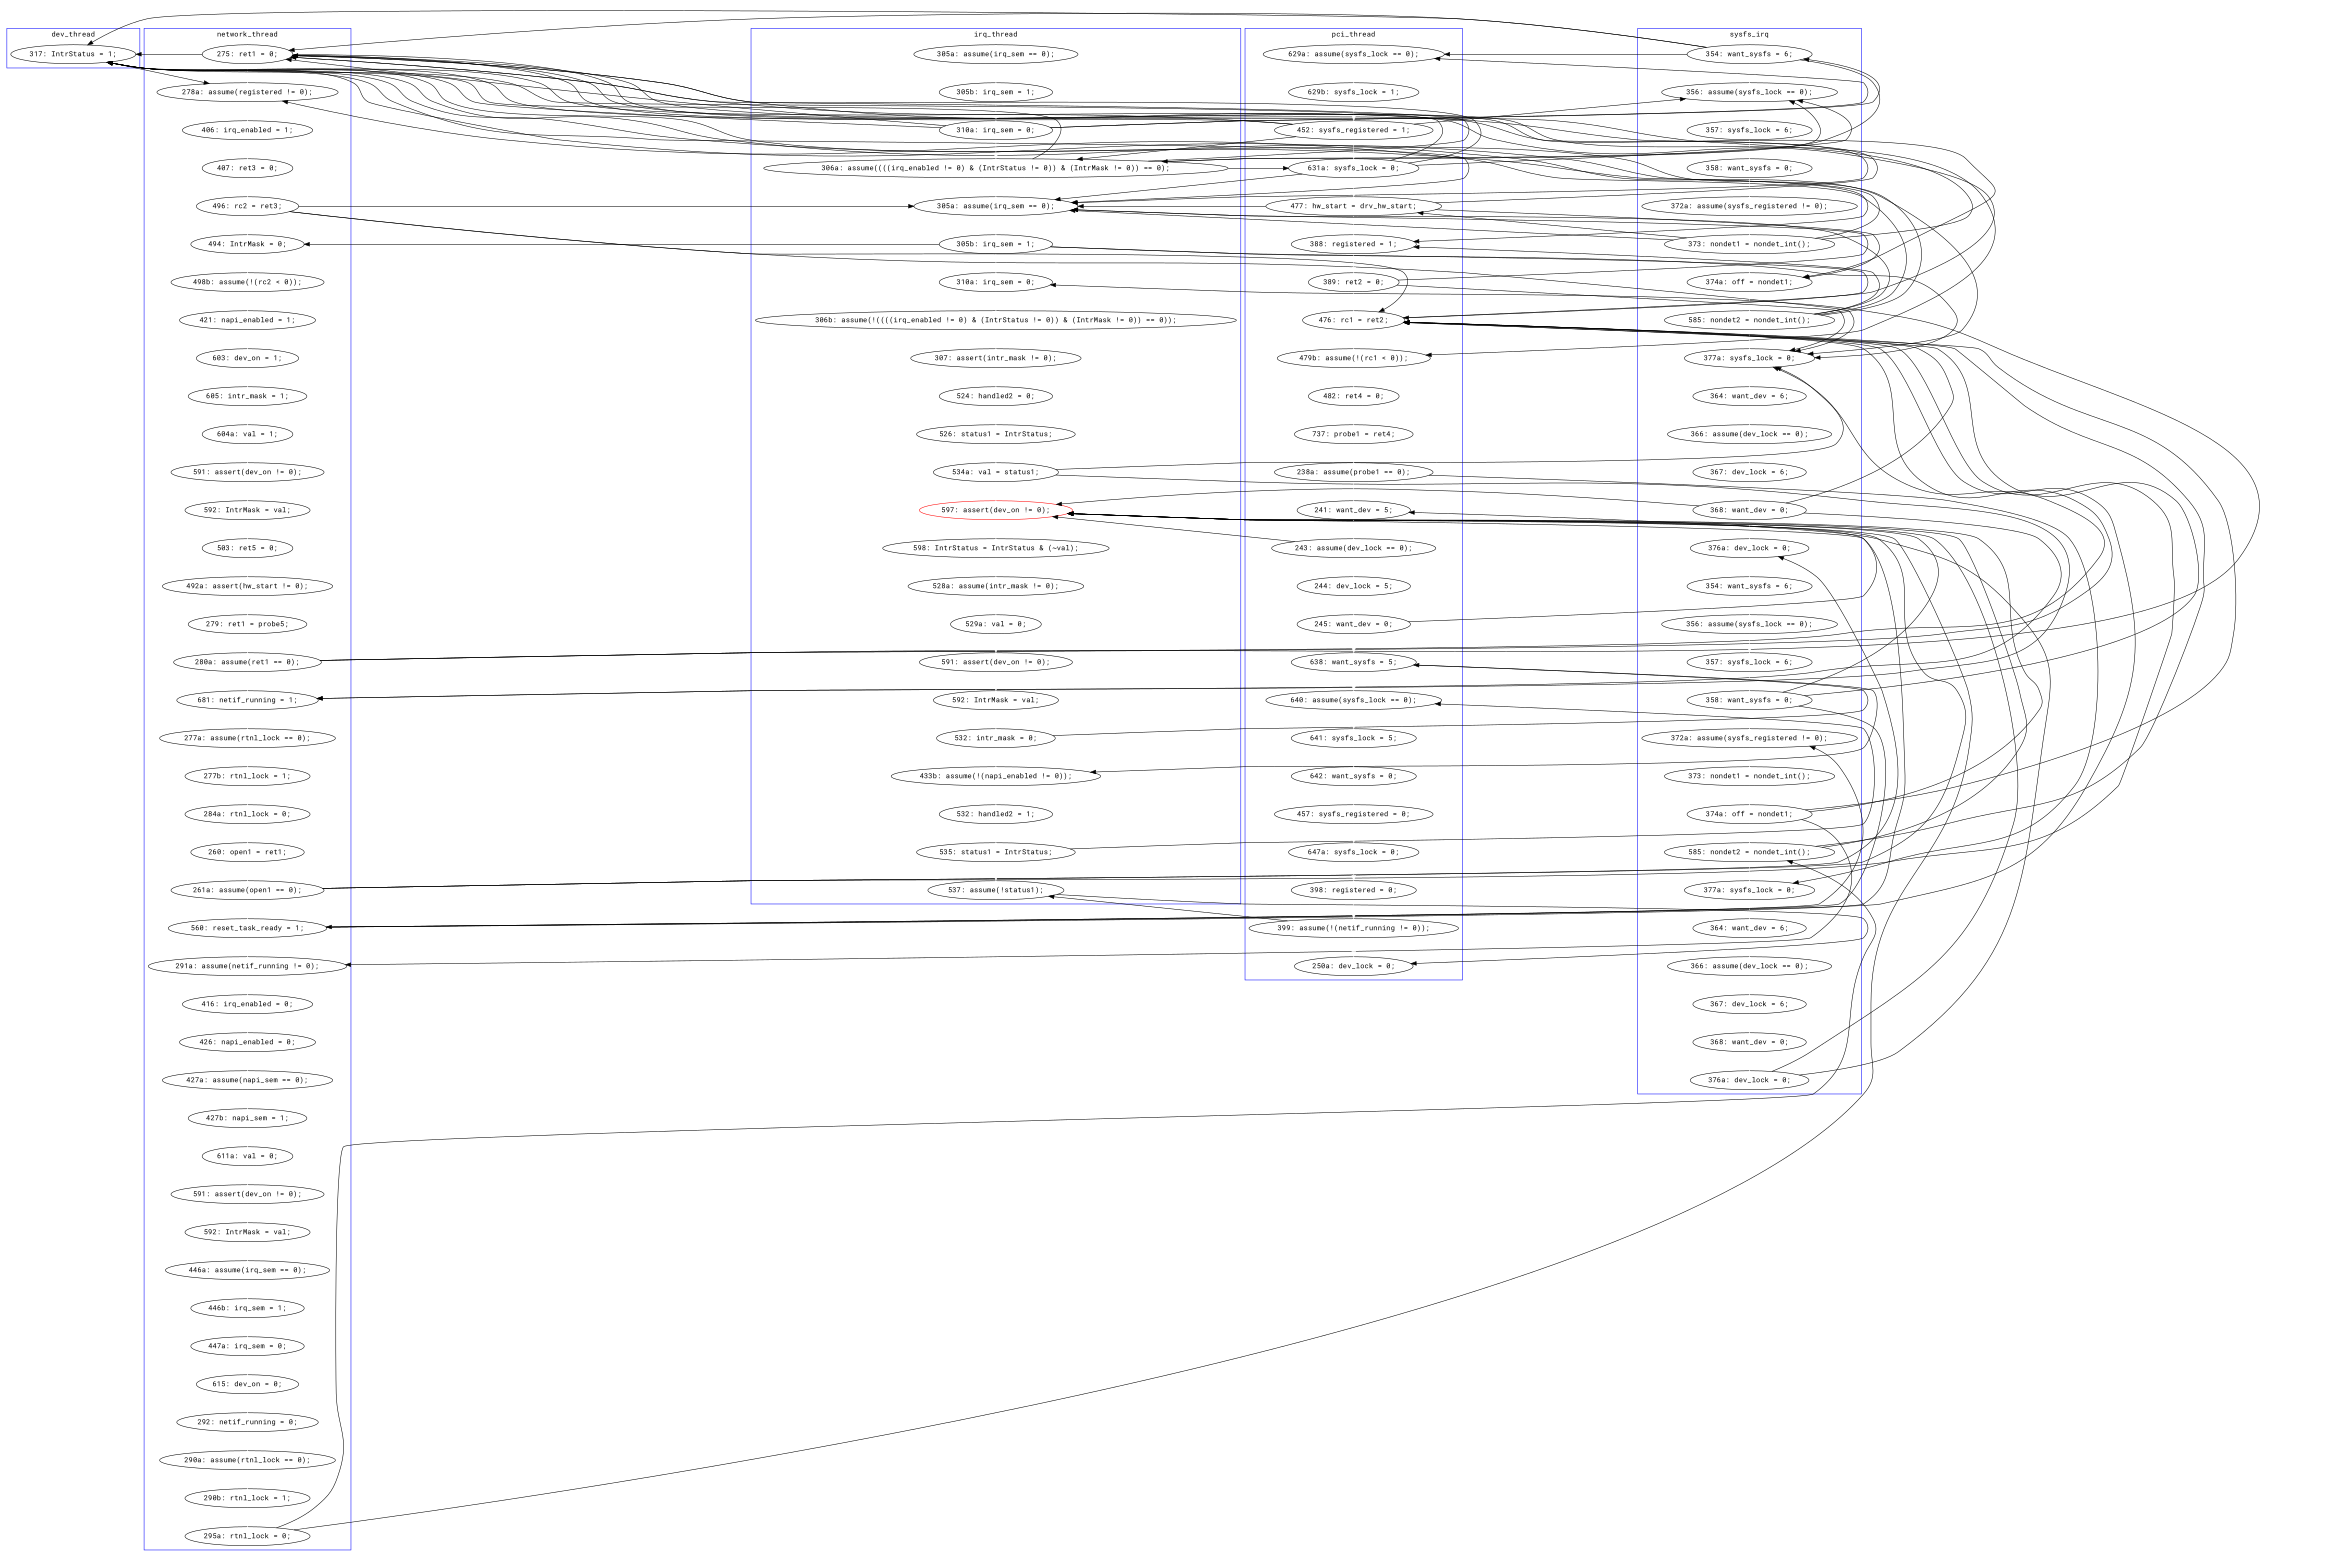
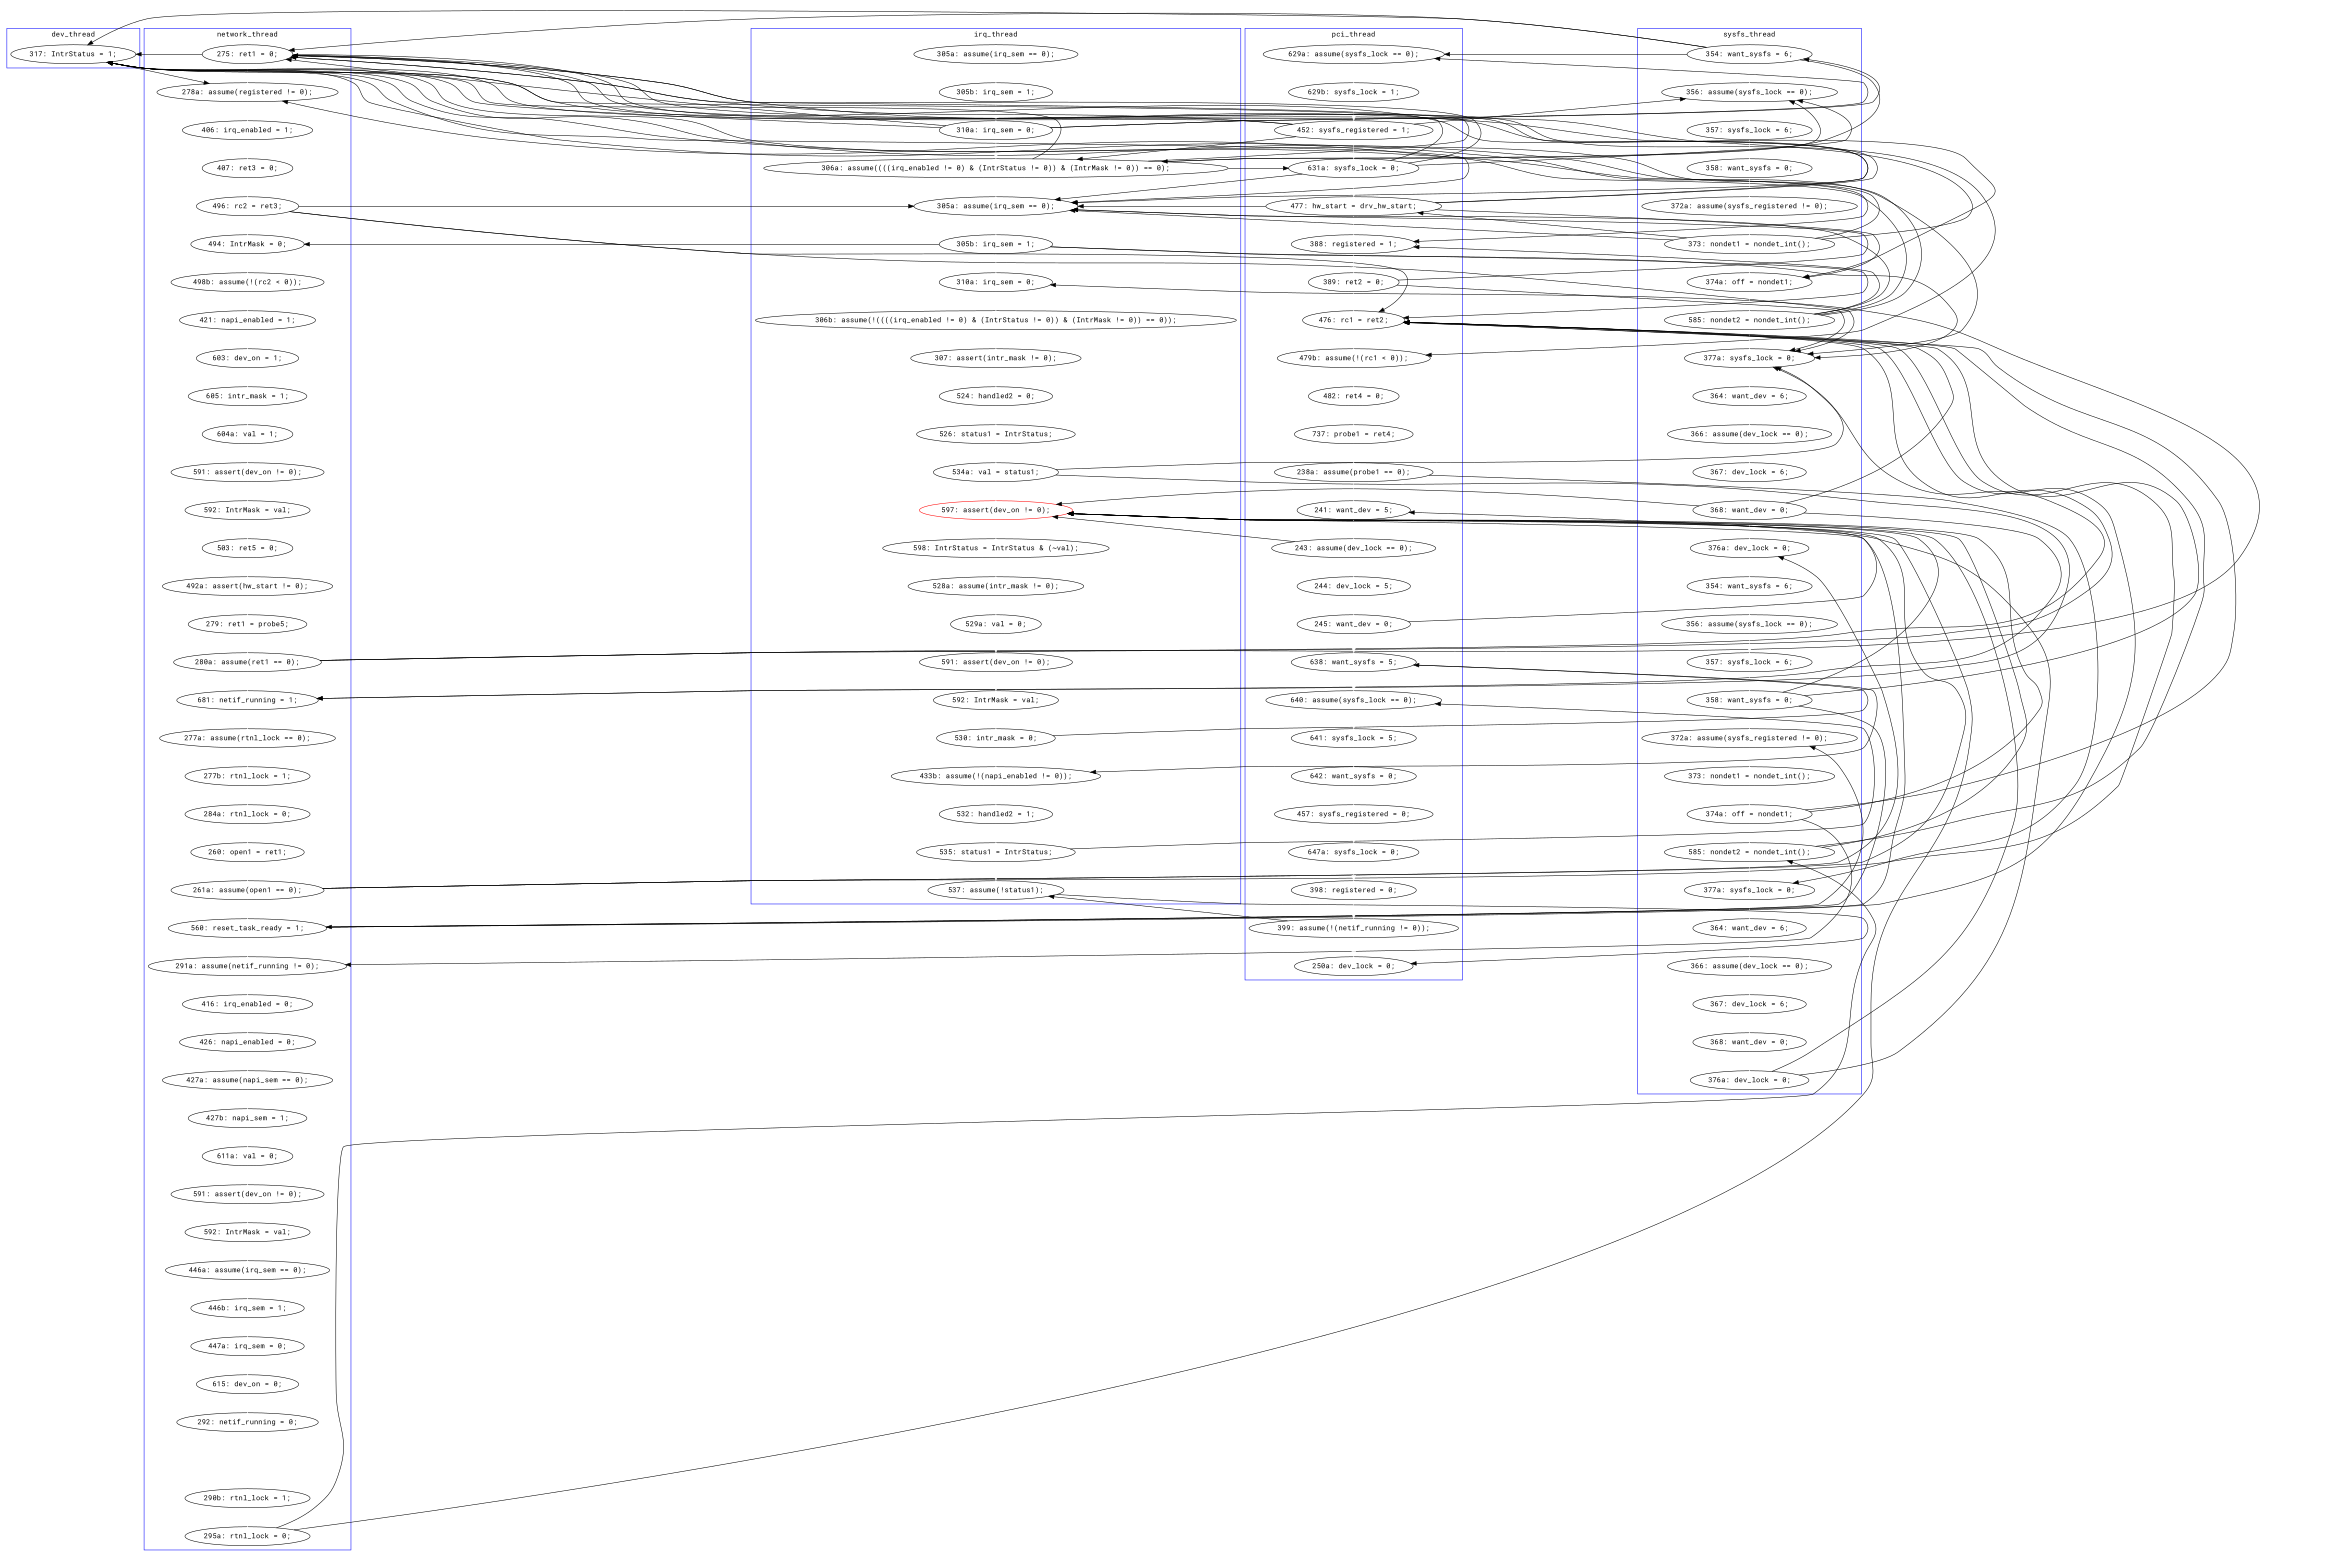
cluster "sysfs_irq": label "sysfs_irq" -> "sysfs_thread"
edge "476: rc1 = ret2;" -> "317: IntrStatus = 1;": now "477: hw_start = drv_hw_start;" -> "317: IntrStatus = 1;"
node "532: intr_mask = 0;": label "532: intr_mask = 0;" -> "530: intr_mask = 0;"
node "290a: assume(rtnl_lock == 0);": removed
